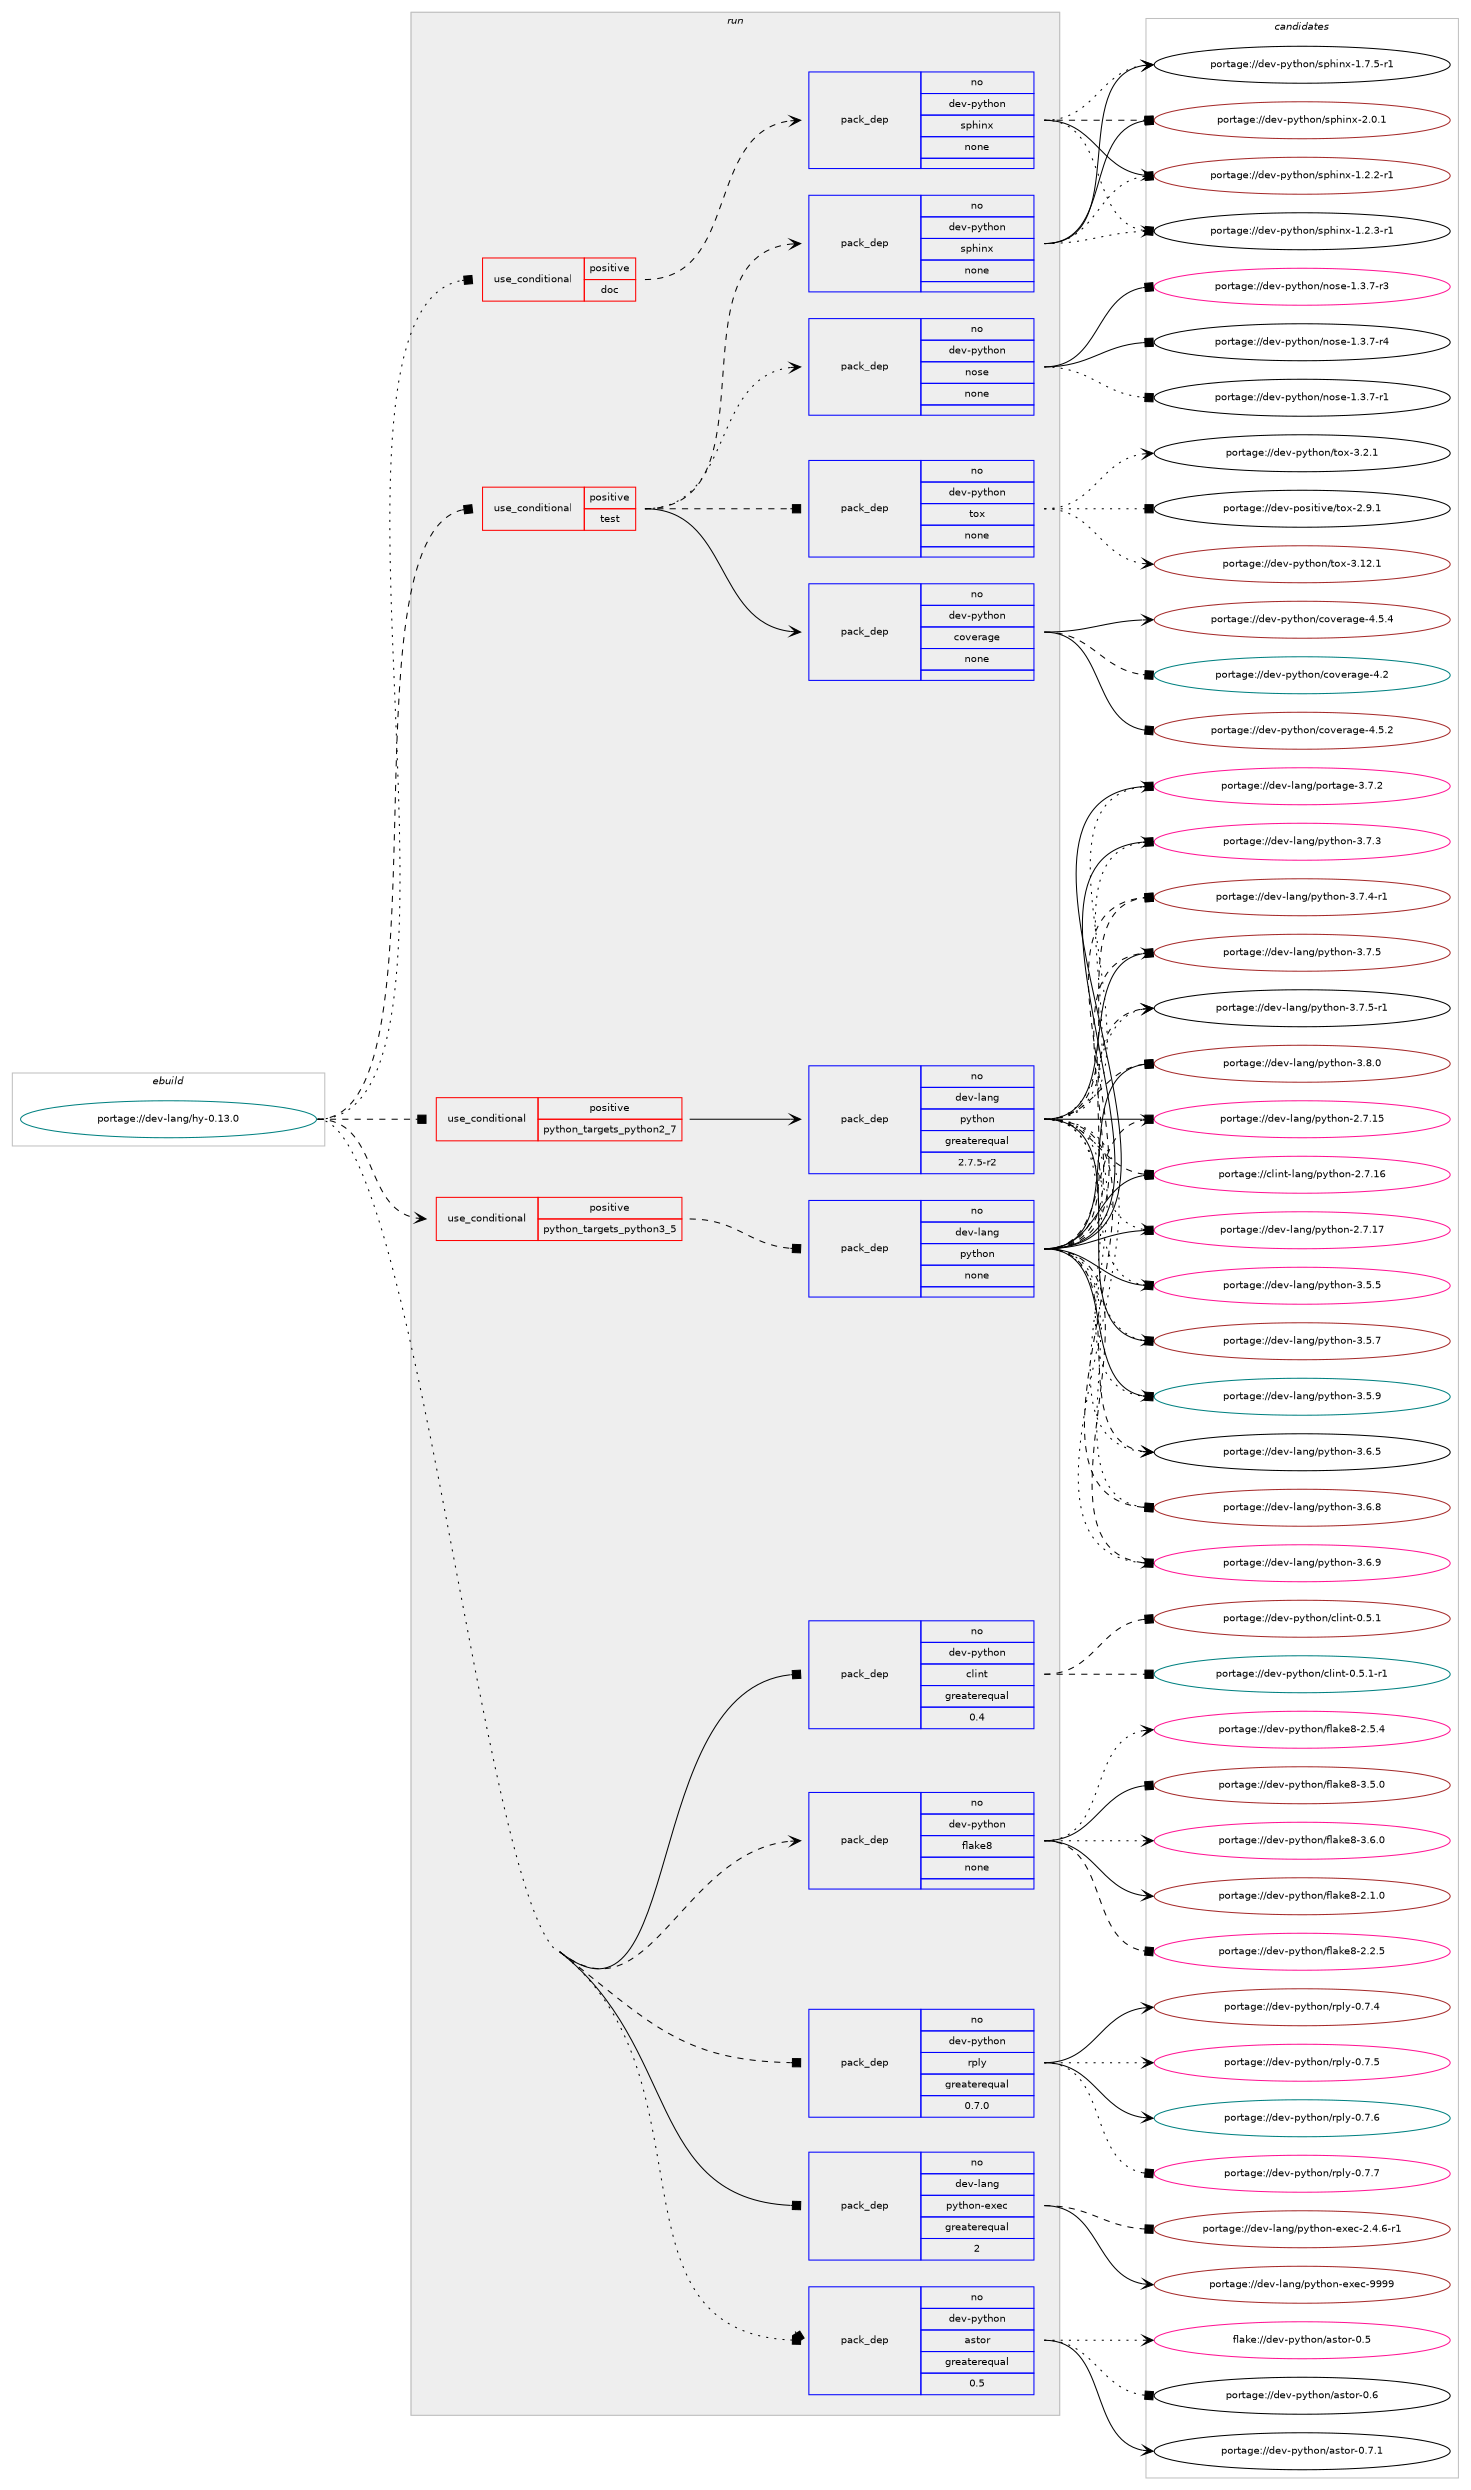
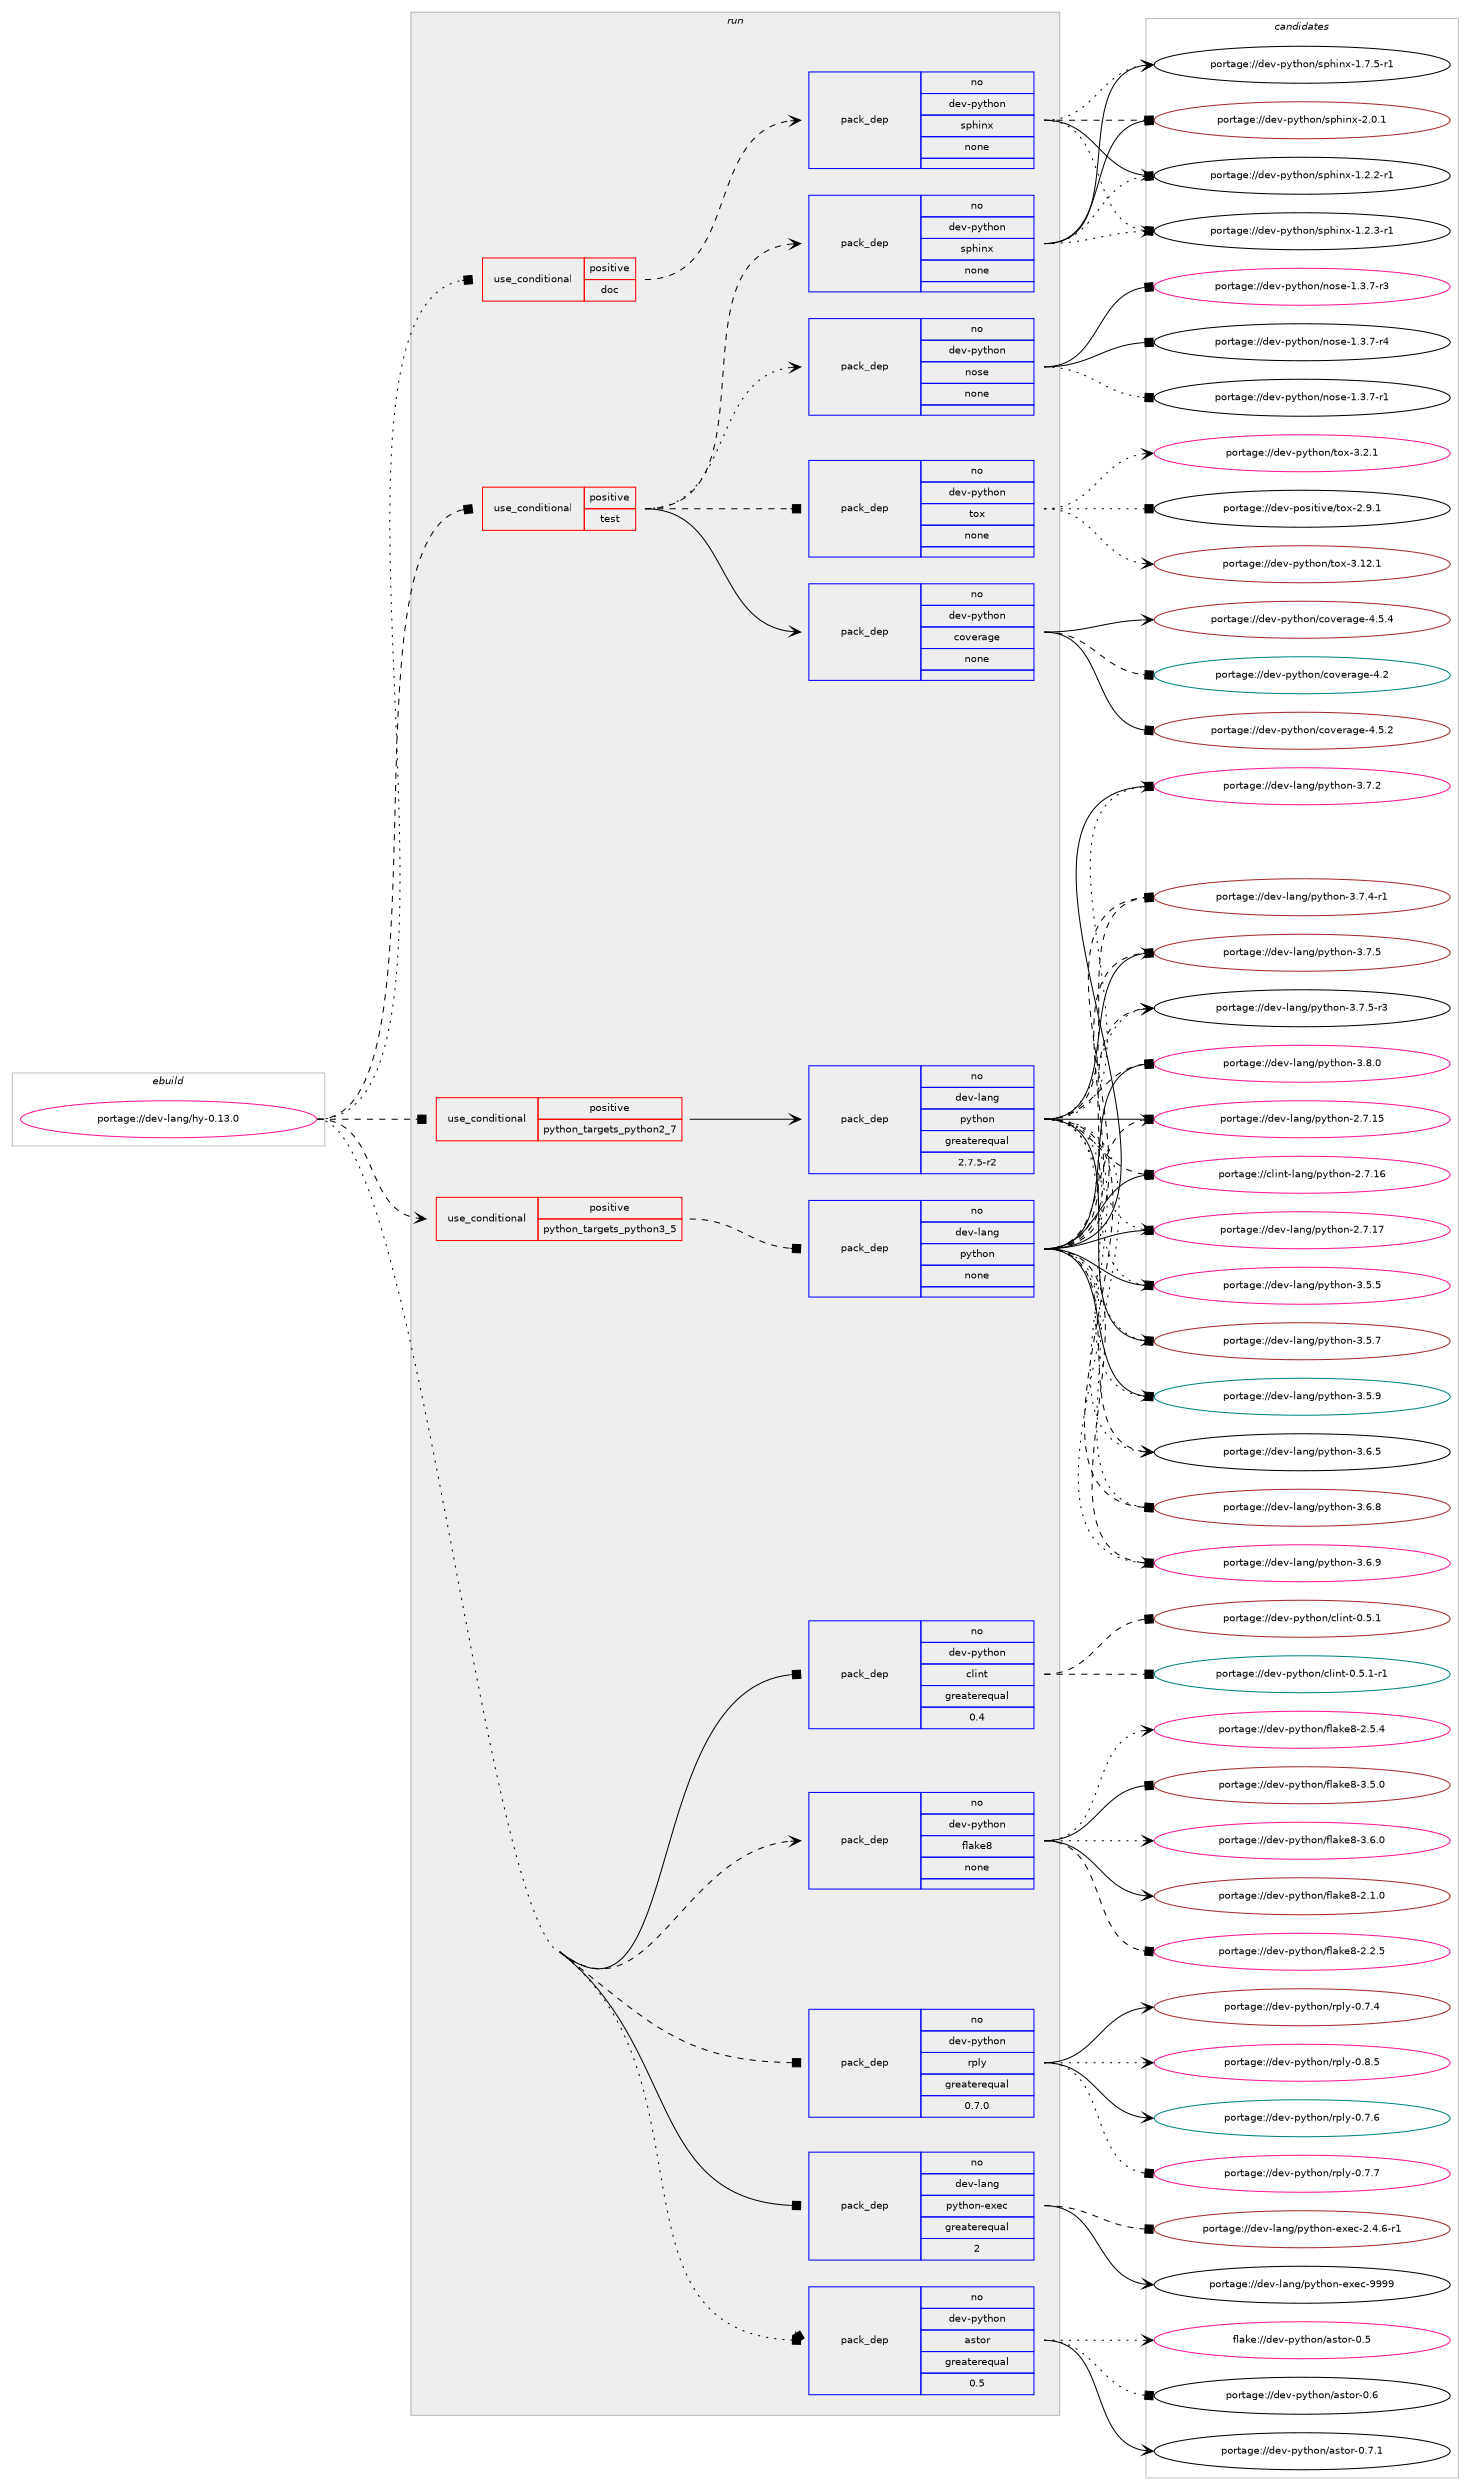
node "portage://dev-python/sphinx-1.2.2-r1": color brown -> black
node "portage://dev-python/tox-3.2.1": color black -> deeppink
node "portage://dev-lang/portage-3.7.2": label "portage://dev-lang/portage-3.7.2" -> "portage://dev-lang/python-3.7.2"
node "portage://dev-lang/python-3.7.3": removed
node "portage://dev-lang/python-3.7.5-r1": label "portage://dev-lang/python-3.7.5-r1" -> "portage://dev-lang/python-3.7.5-r3"
node "portage://dev-lang/python-3.8.0": color brown -> deeppink
node "portage://dev-lang/hy-0.13.0": color teal -> deeppink
node "portage://dev-python/rply-0.7.5": label "portage://dev-python/rply-0.7.5" -> "portage://dev-python/rply-0.8.5"
node "portage://dev-lang/python-exec-9999": color brown -> black
